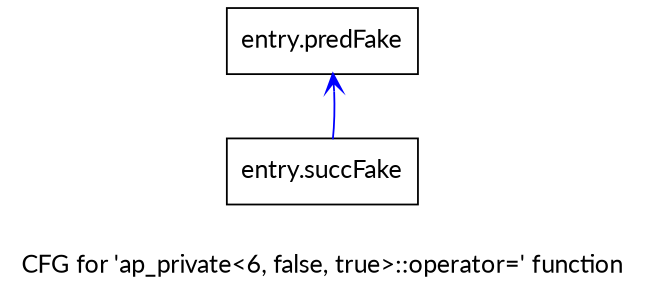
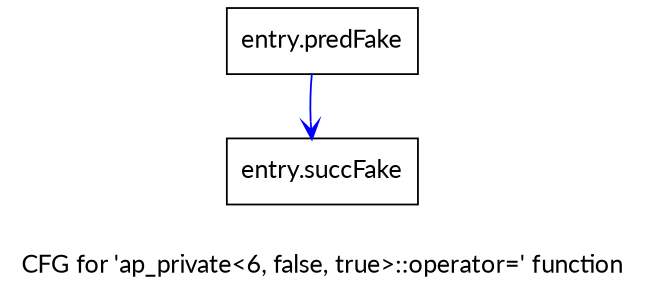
edge "entry.succFake" -> "entry.predFake": reversed
